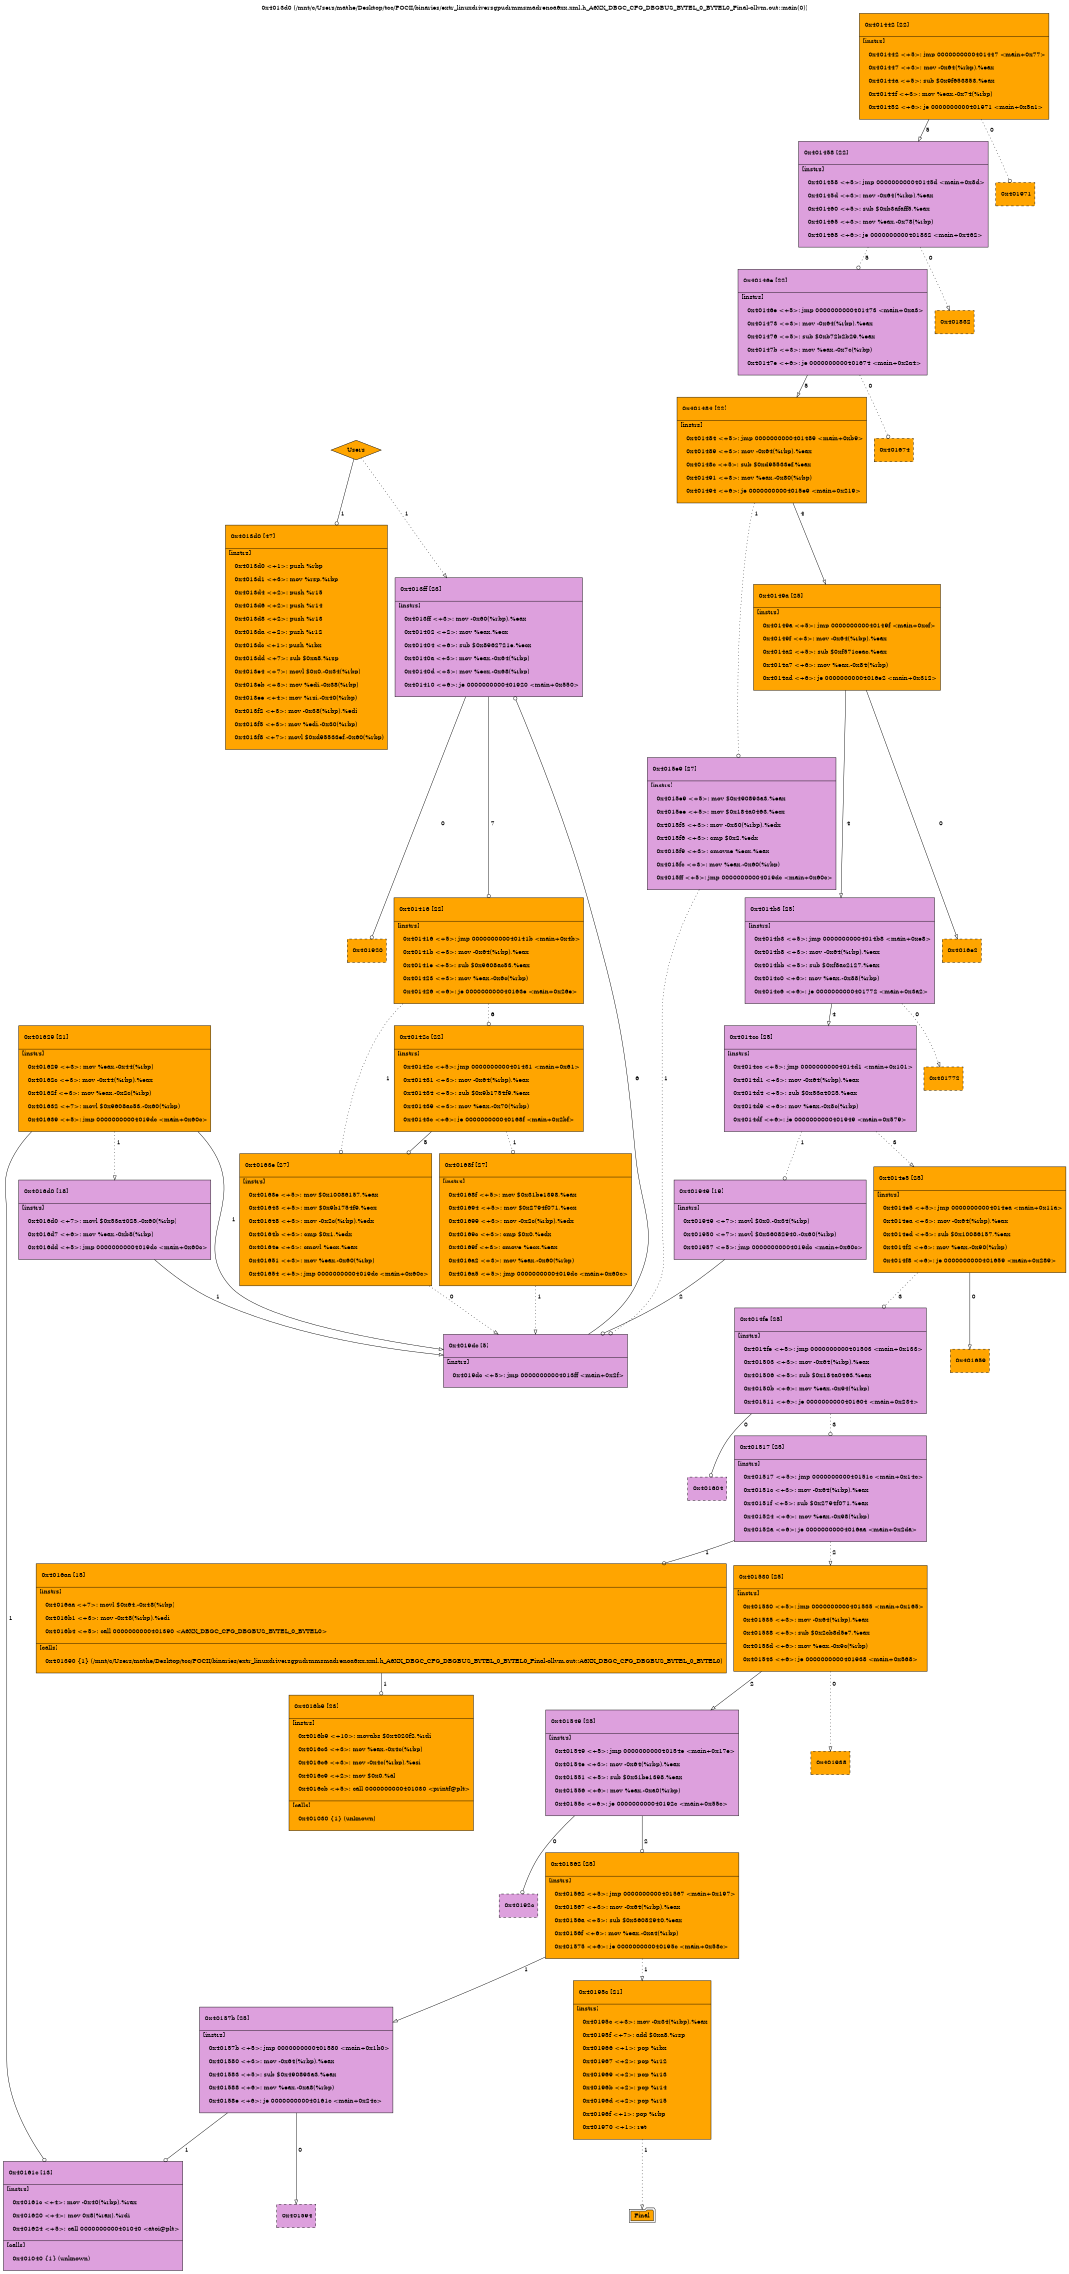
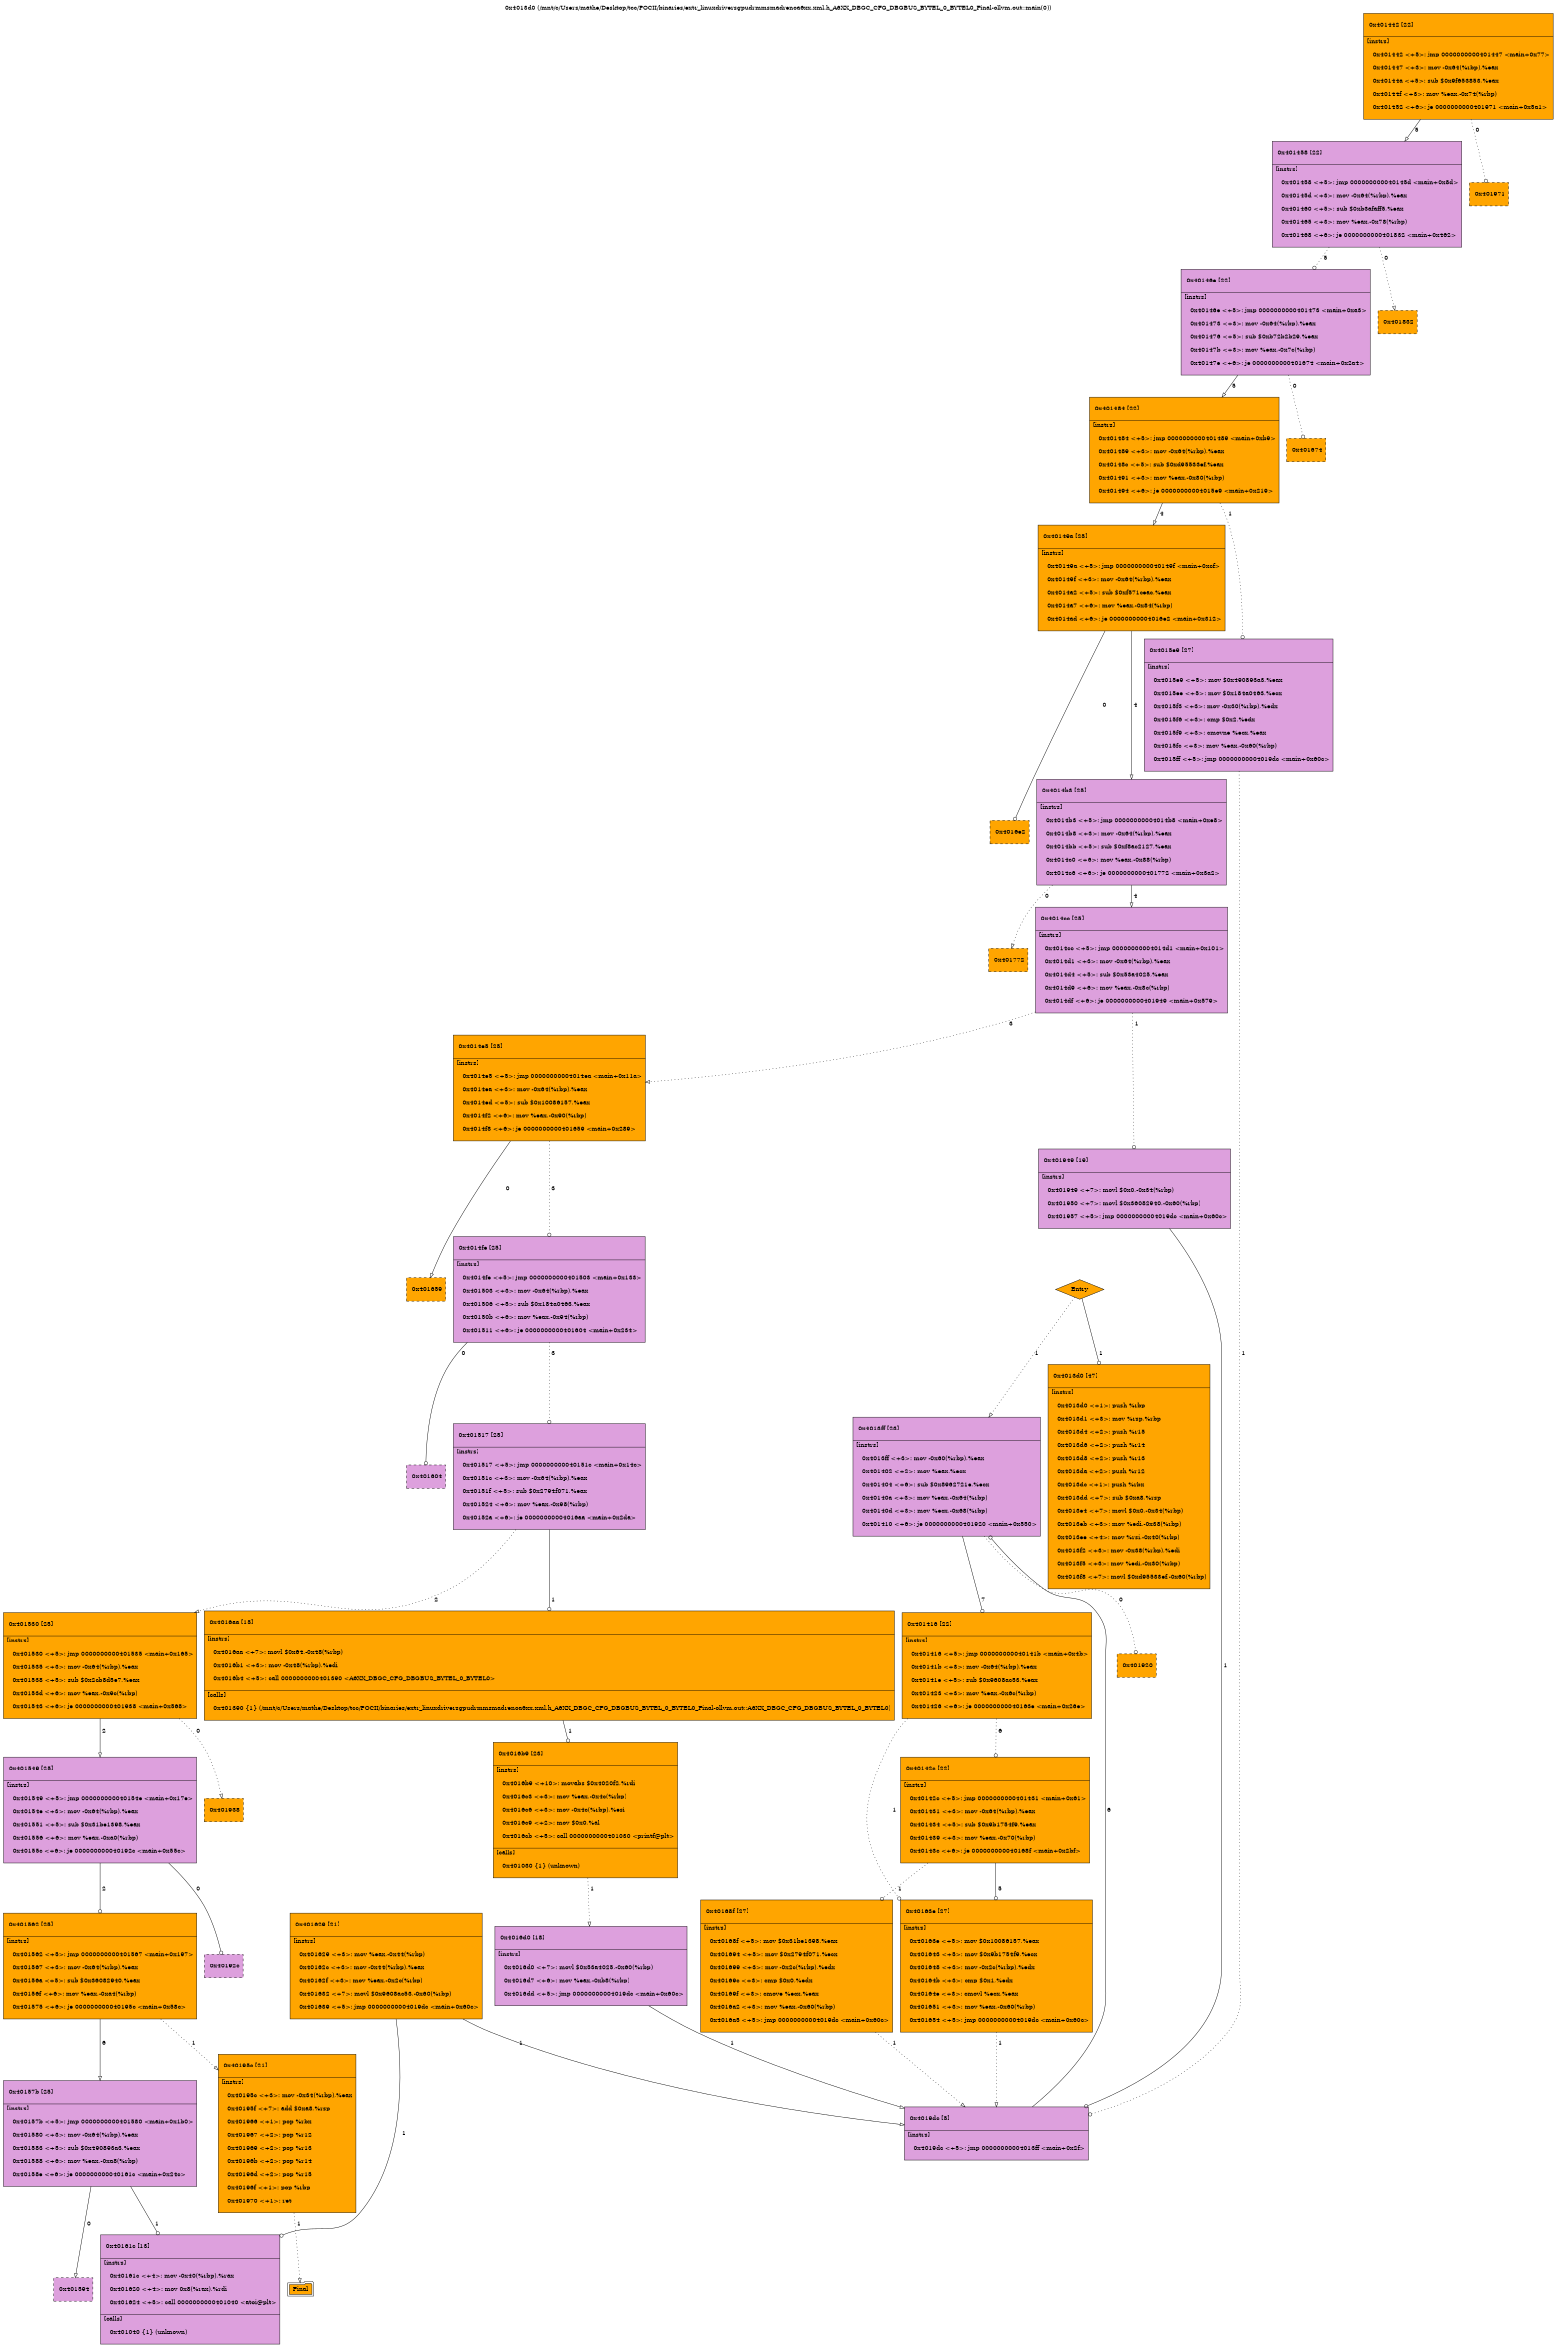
node "Users": label "Users" -> "Entry"
edge "0x40149a [25]" -> "0x4016e2": arrowhead onormal -> odot
edge "0x4013ff [23]" -> "0x401920": style solid -> dotted
edge "0x401629 [21]" -> "0x4016d0 [18]": now "0x4016b9 [23]" -> "0x4016d0 [18]"
edge "0x40163e [27]" -> "0x4019dc [5]": label " 0" -> " 1"
edge "0x401949 [19]" -> "0x4019dc [5]": label " 2" -> " 1"
edge "0x401562 [25]" -> "0x40157b [25]": label " 1" -> " 6"
